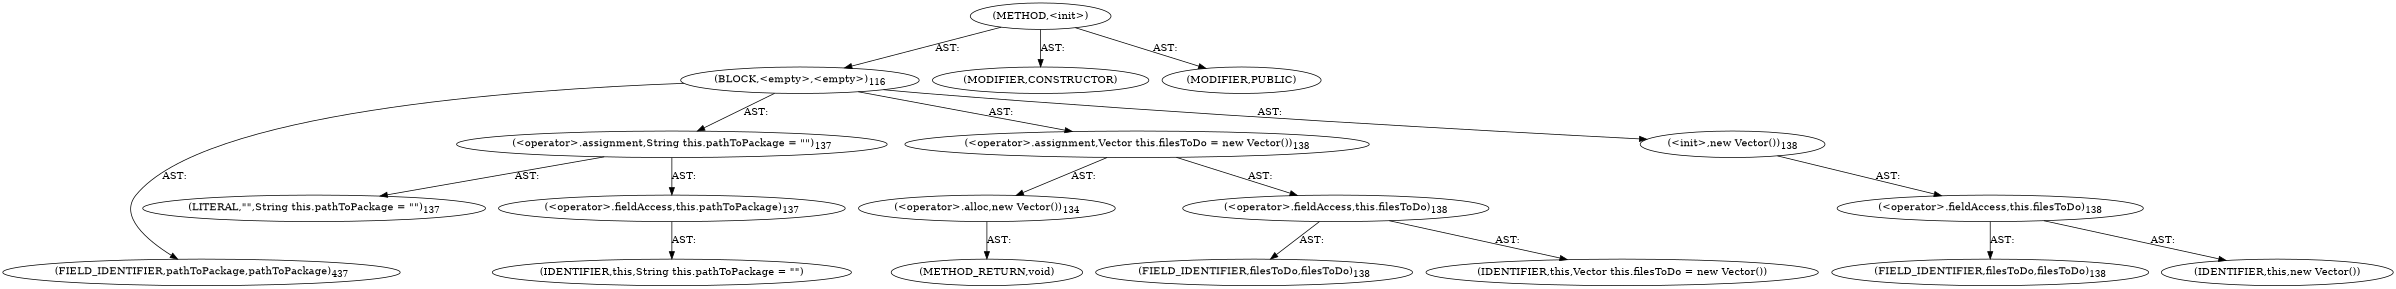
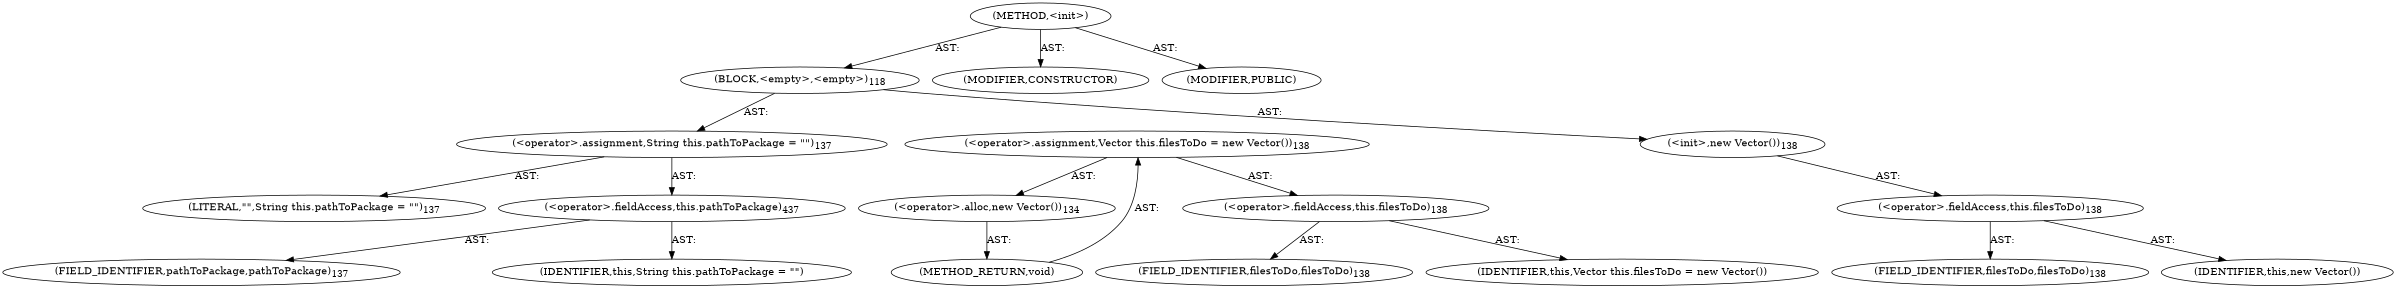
node "(BLOCK,<empty>,<empty>)": text "116" -> "118"
edge "(BLOCK,<empty>,<empty>)" -> "(<operator>.assignment,Vector this.filesToDo = new Vector())": now "(METHOD_RETURN,void)" -> "(<operator>.assignment,Vector this.filesToDo = new Vector())"
edge "(BLOCK,<empty>,<empty>)" -> "(FIELD_IDENTIFIER,pathToPackage,pathToPackage)": now "(<operator>.fieldAccess,this.pathToPackage)" -> "(FIELD_IDENTIFIER,pathToPackage,pathToPackage)"
node "(<operator>.fieldAccess,this.pathToPackage)": text "137" -> "437"
node "(FIELD_IDENTIFIER,pathToPackage,pathToPackage)": text "437" -> "137"
